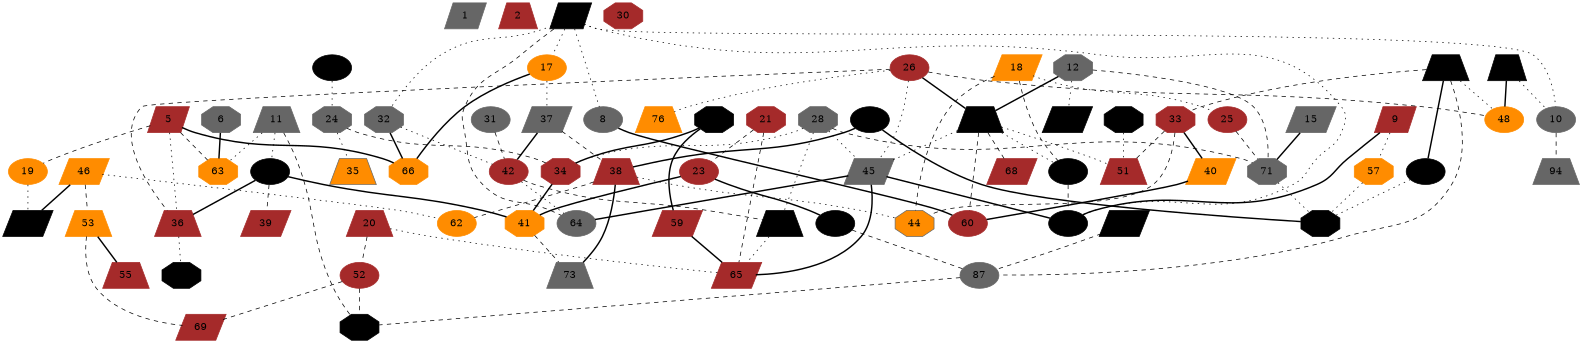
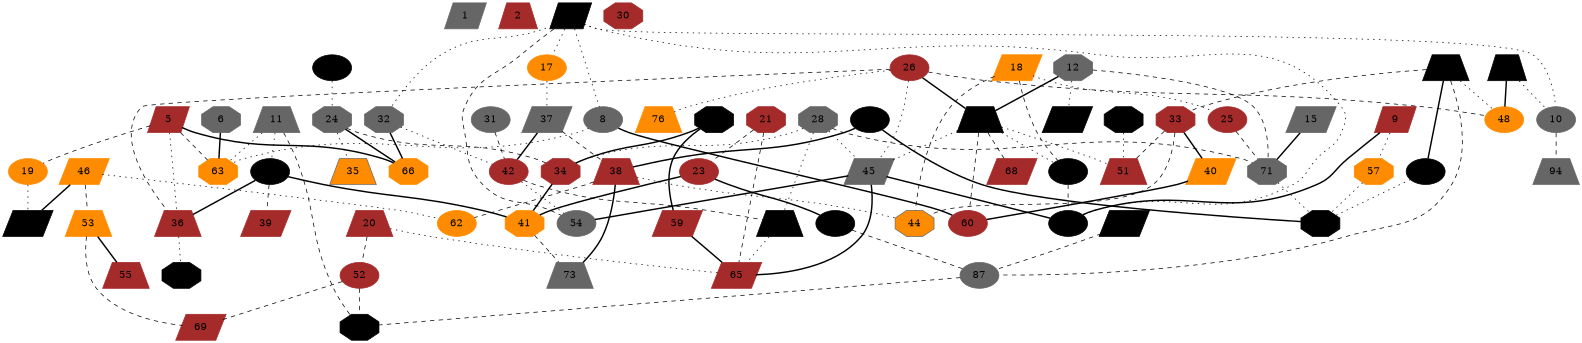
edge "17" -- "66": now "24" -- "66"
edge "8" -- "63": added
node "64": label "64" -> "54"
